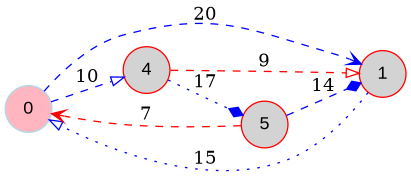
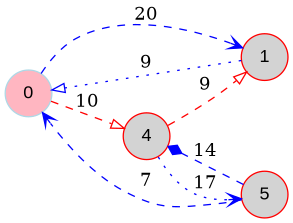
edge "0" -> "4": color blue -> red
edge "4" -> "5": arrowhead diamond -> vee
edge "5" -> "1": now "5" -> "4"
edge "5" -> "0": color red -> blue
edge "1" -> "0": label "15" -> "9"
